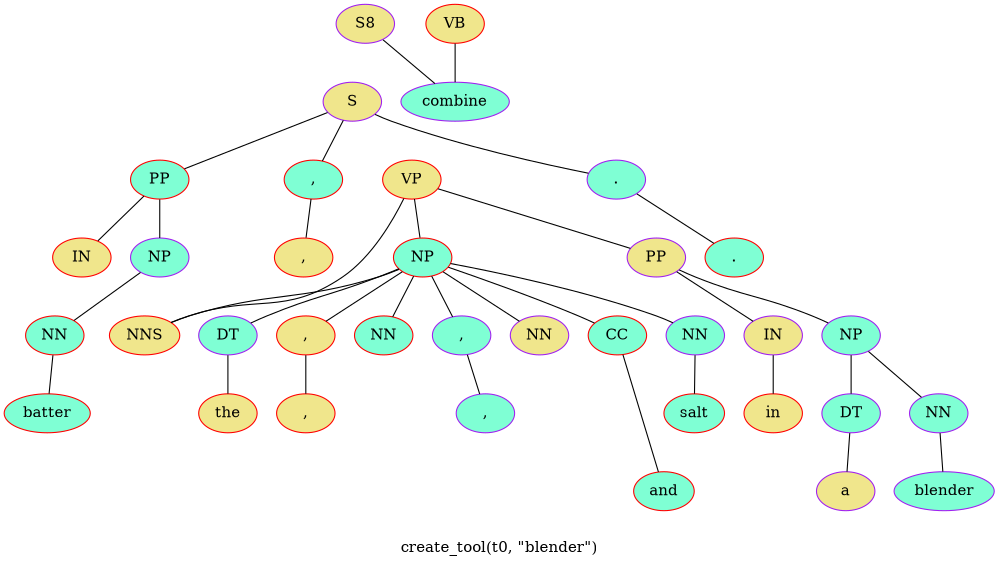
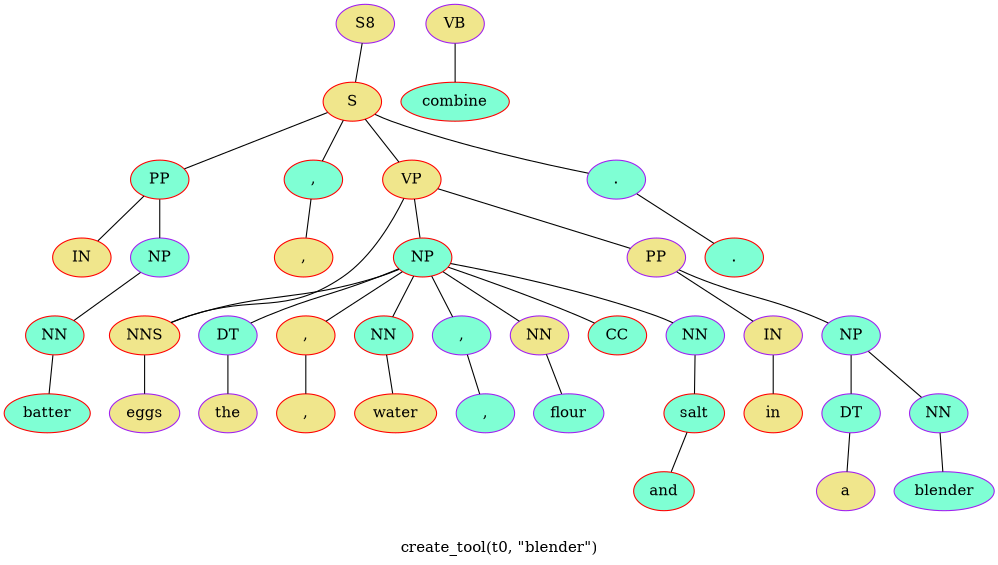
node "VB": color red -> purple
edge "S8" -- "combine": now "S8" -- "S"
node "S": color purple -> red
node "combine": color purple -> red
edge "S" -- "VP": added
node "eggs": added
node "the": color red -> purple
node "water": added
node "flour": added
edge "CC" -- "and": now "salt" -- "and"
